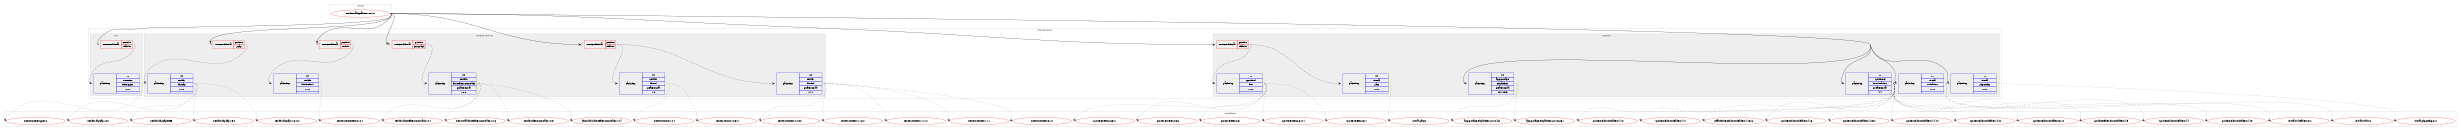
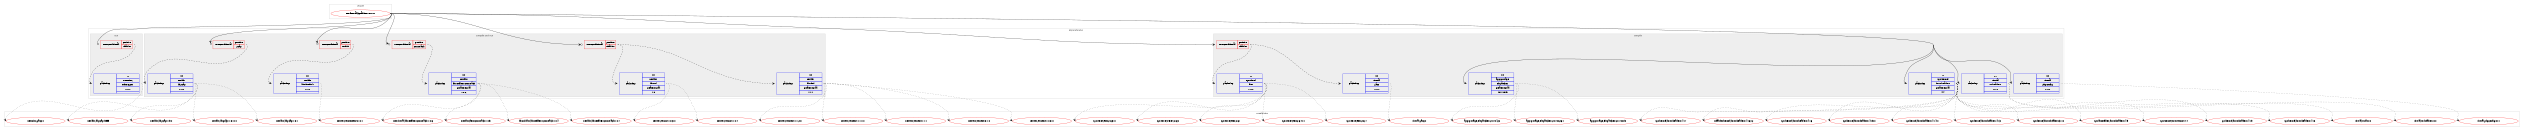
node "net-misc/ethertypes-0": label "net-misc/ethertypes-0" -> "net-misc/yacc-0"
node "app-portage/elt-patches-20170815": added
node "sys-kernel/linux-headers-4.4": label "sys-kernel/linux-headers-4.4" -> "sys-kernel/linux-libmnl-4.4"
